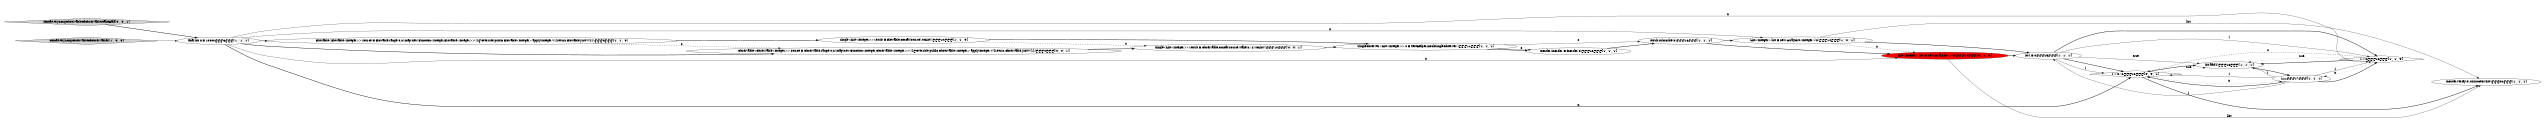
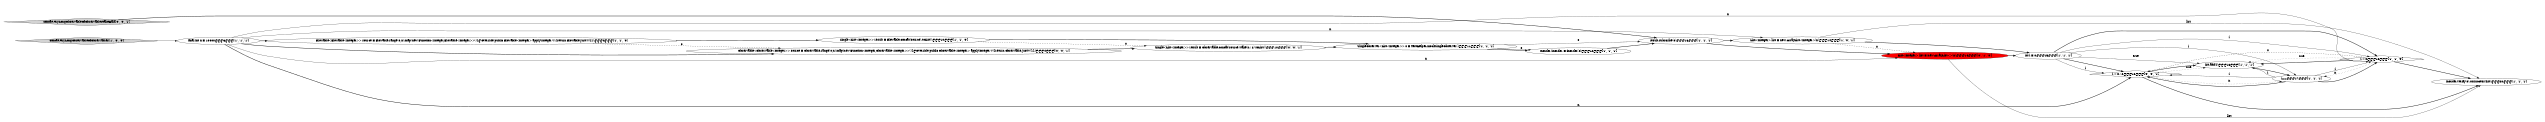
edge "concatVeryLongObservableOfObservablesTakeHalf['0', '0', '1']" -> "final int n = 10000@@@3@@@['1', '1', '1']": now "concatVeryLongObservableOfObservablesTakeHalf['0', '0', '1']" -> "result.subscribe(o)@@@13@@@['1', '1', '1']"
edge "i < n@@@16@@@['1', '1', '0']" -> "inOrder.verify(o).onSuccess(list)@@@20@@@['1', '1', '1']": added
edge "i++@@@17@@@['1', '1', '1']" -> "int i = 0@@@15@@@['1', '1', '1']": reversed
